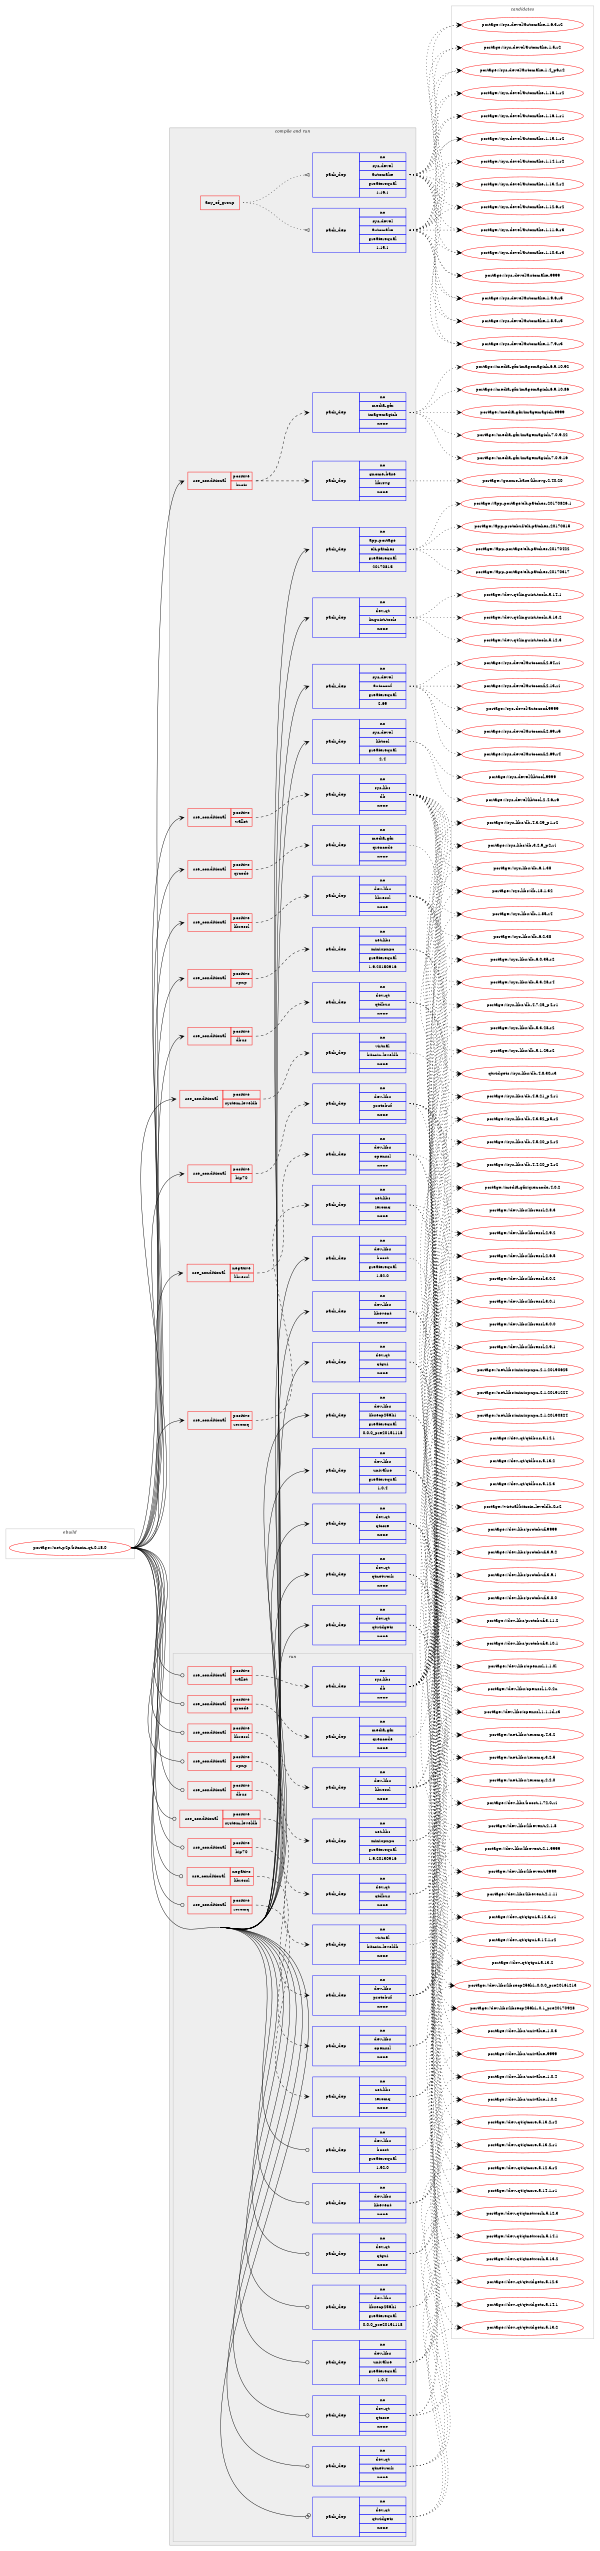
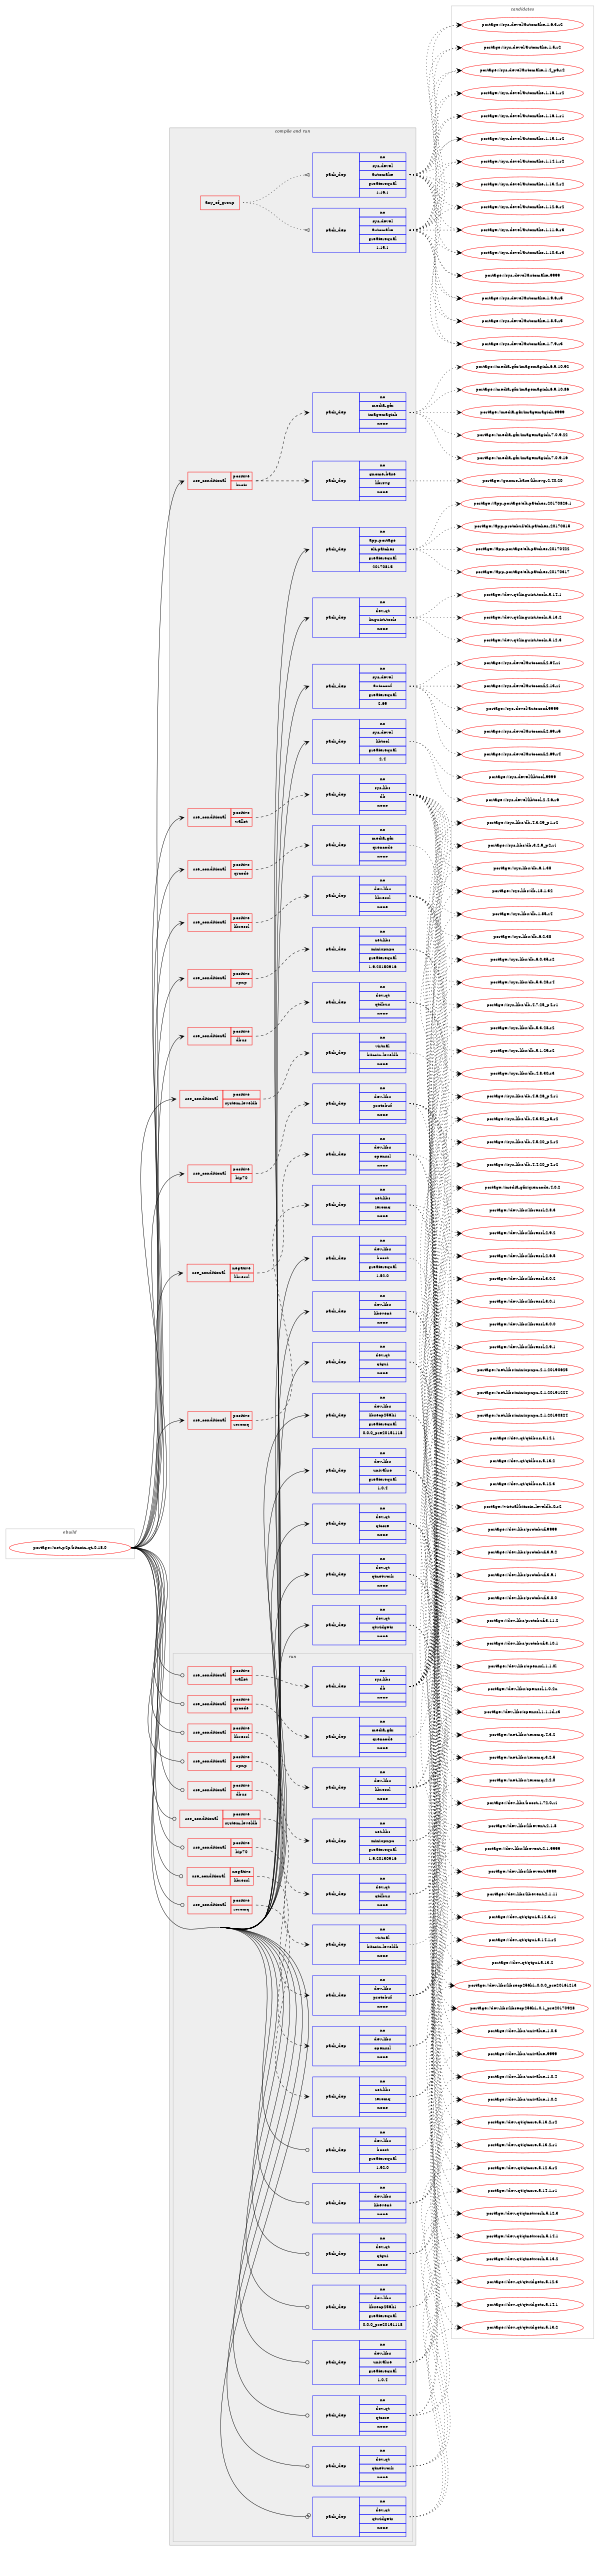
node "qtwidgets://sys-libs/db-4.8.30-r3": label "qtwidgets://sys-libs/db-4.8.30-r3" -> "portage://sys-libs/db-4.8.30-r3"
node "portage://sys-libs/db-4.6.21_p4-r1": label "portage://sys-libs/db-4.6.21_p4-r1" -> "portage://sys-libs/db-4.6.26_p4-r1"
